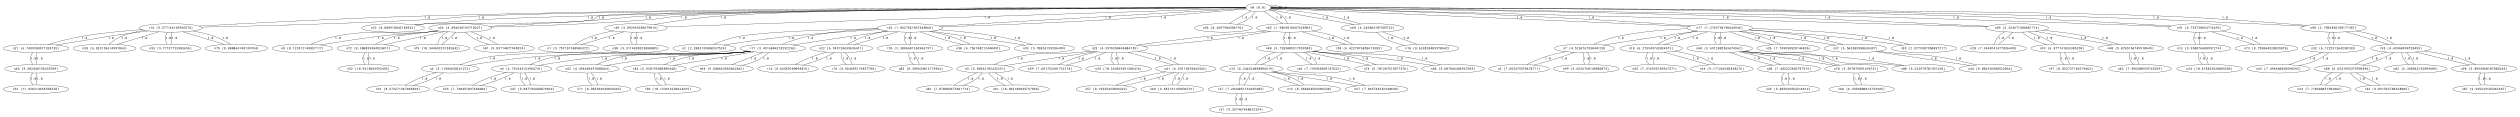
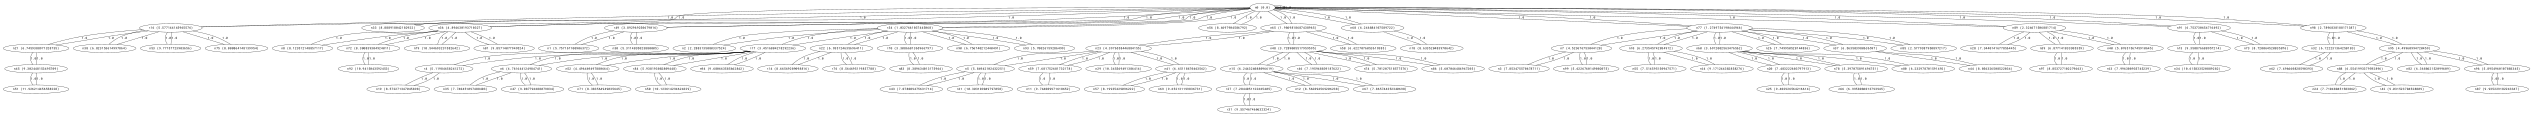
node "n11 (9.744009971618652)": added
